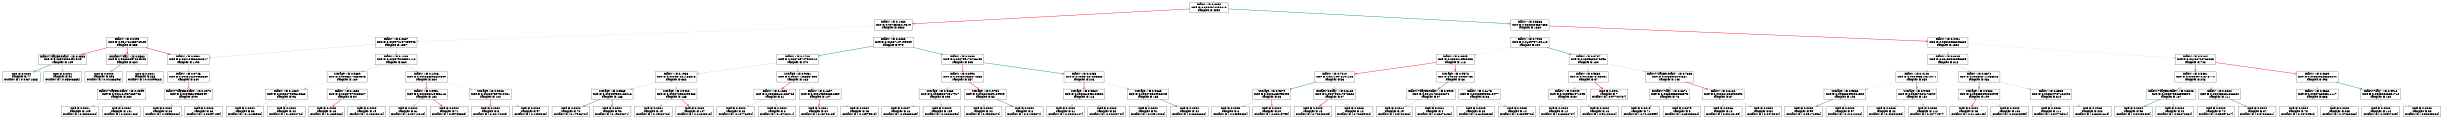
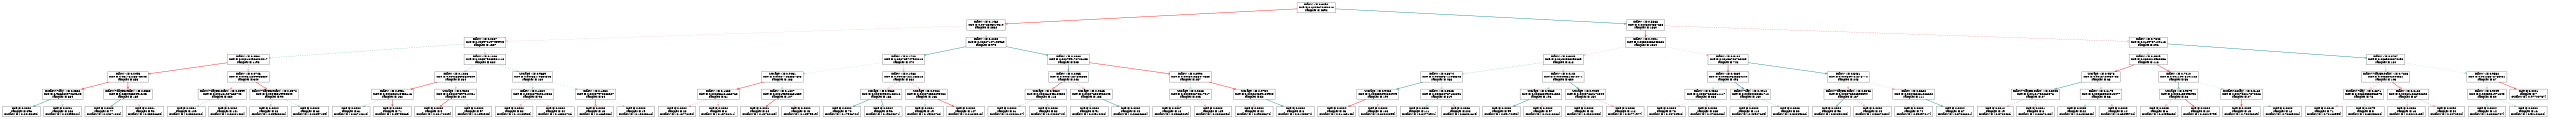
edge "Inflow <= 0.0495 mse = 4.95176125376e-05 samples = 853" -> "Inflow <= 0.0561 mse = 0.000184566034017 samples = 1193": reversed
